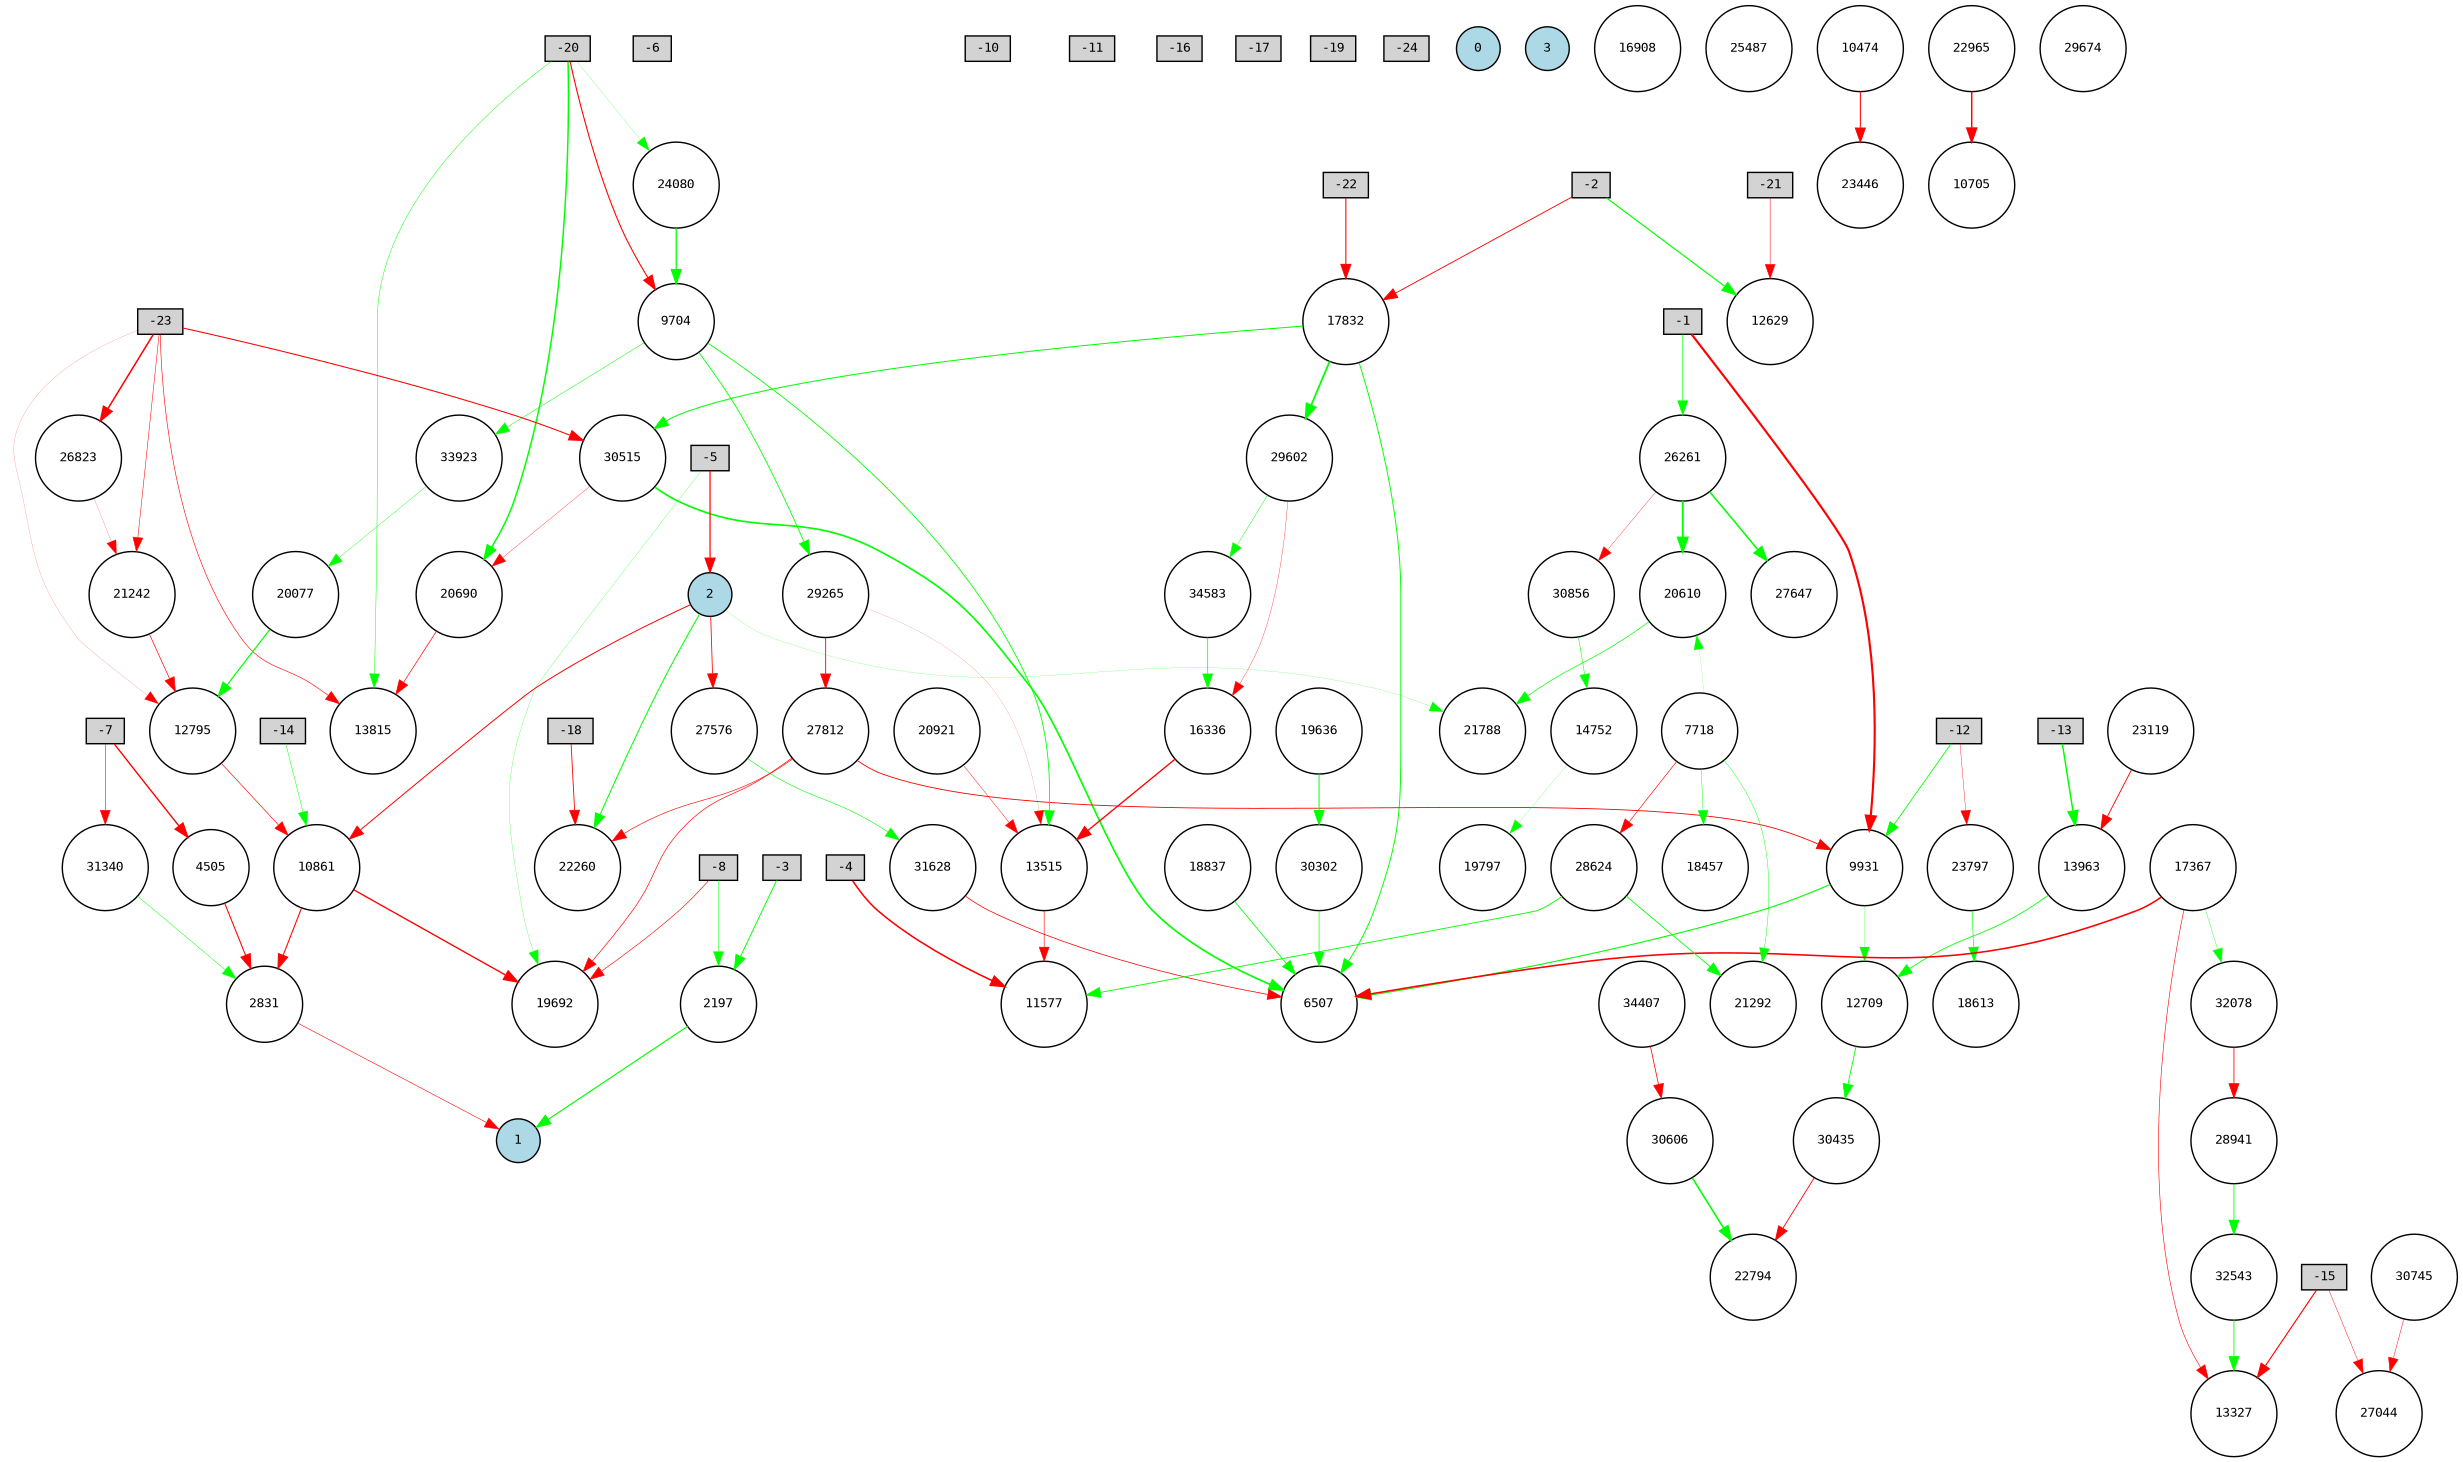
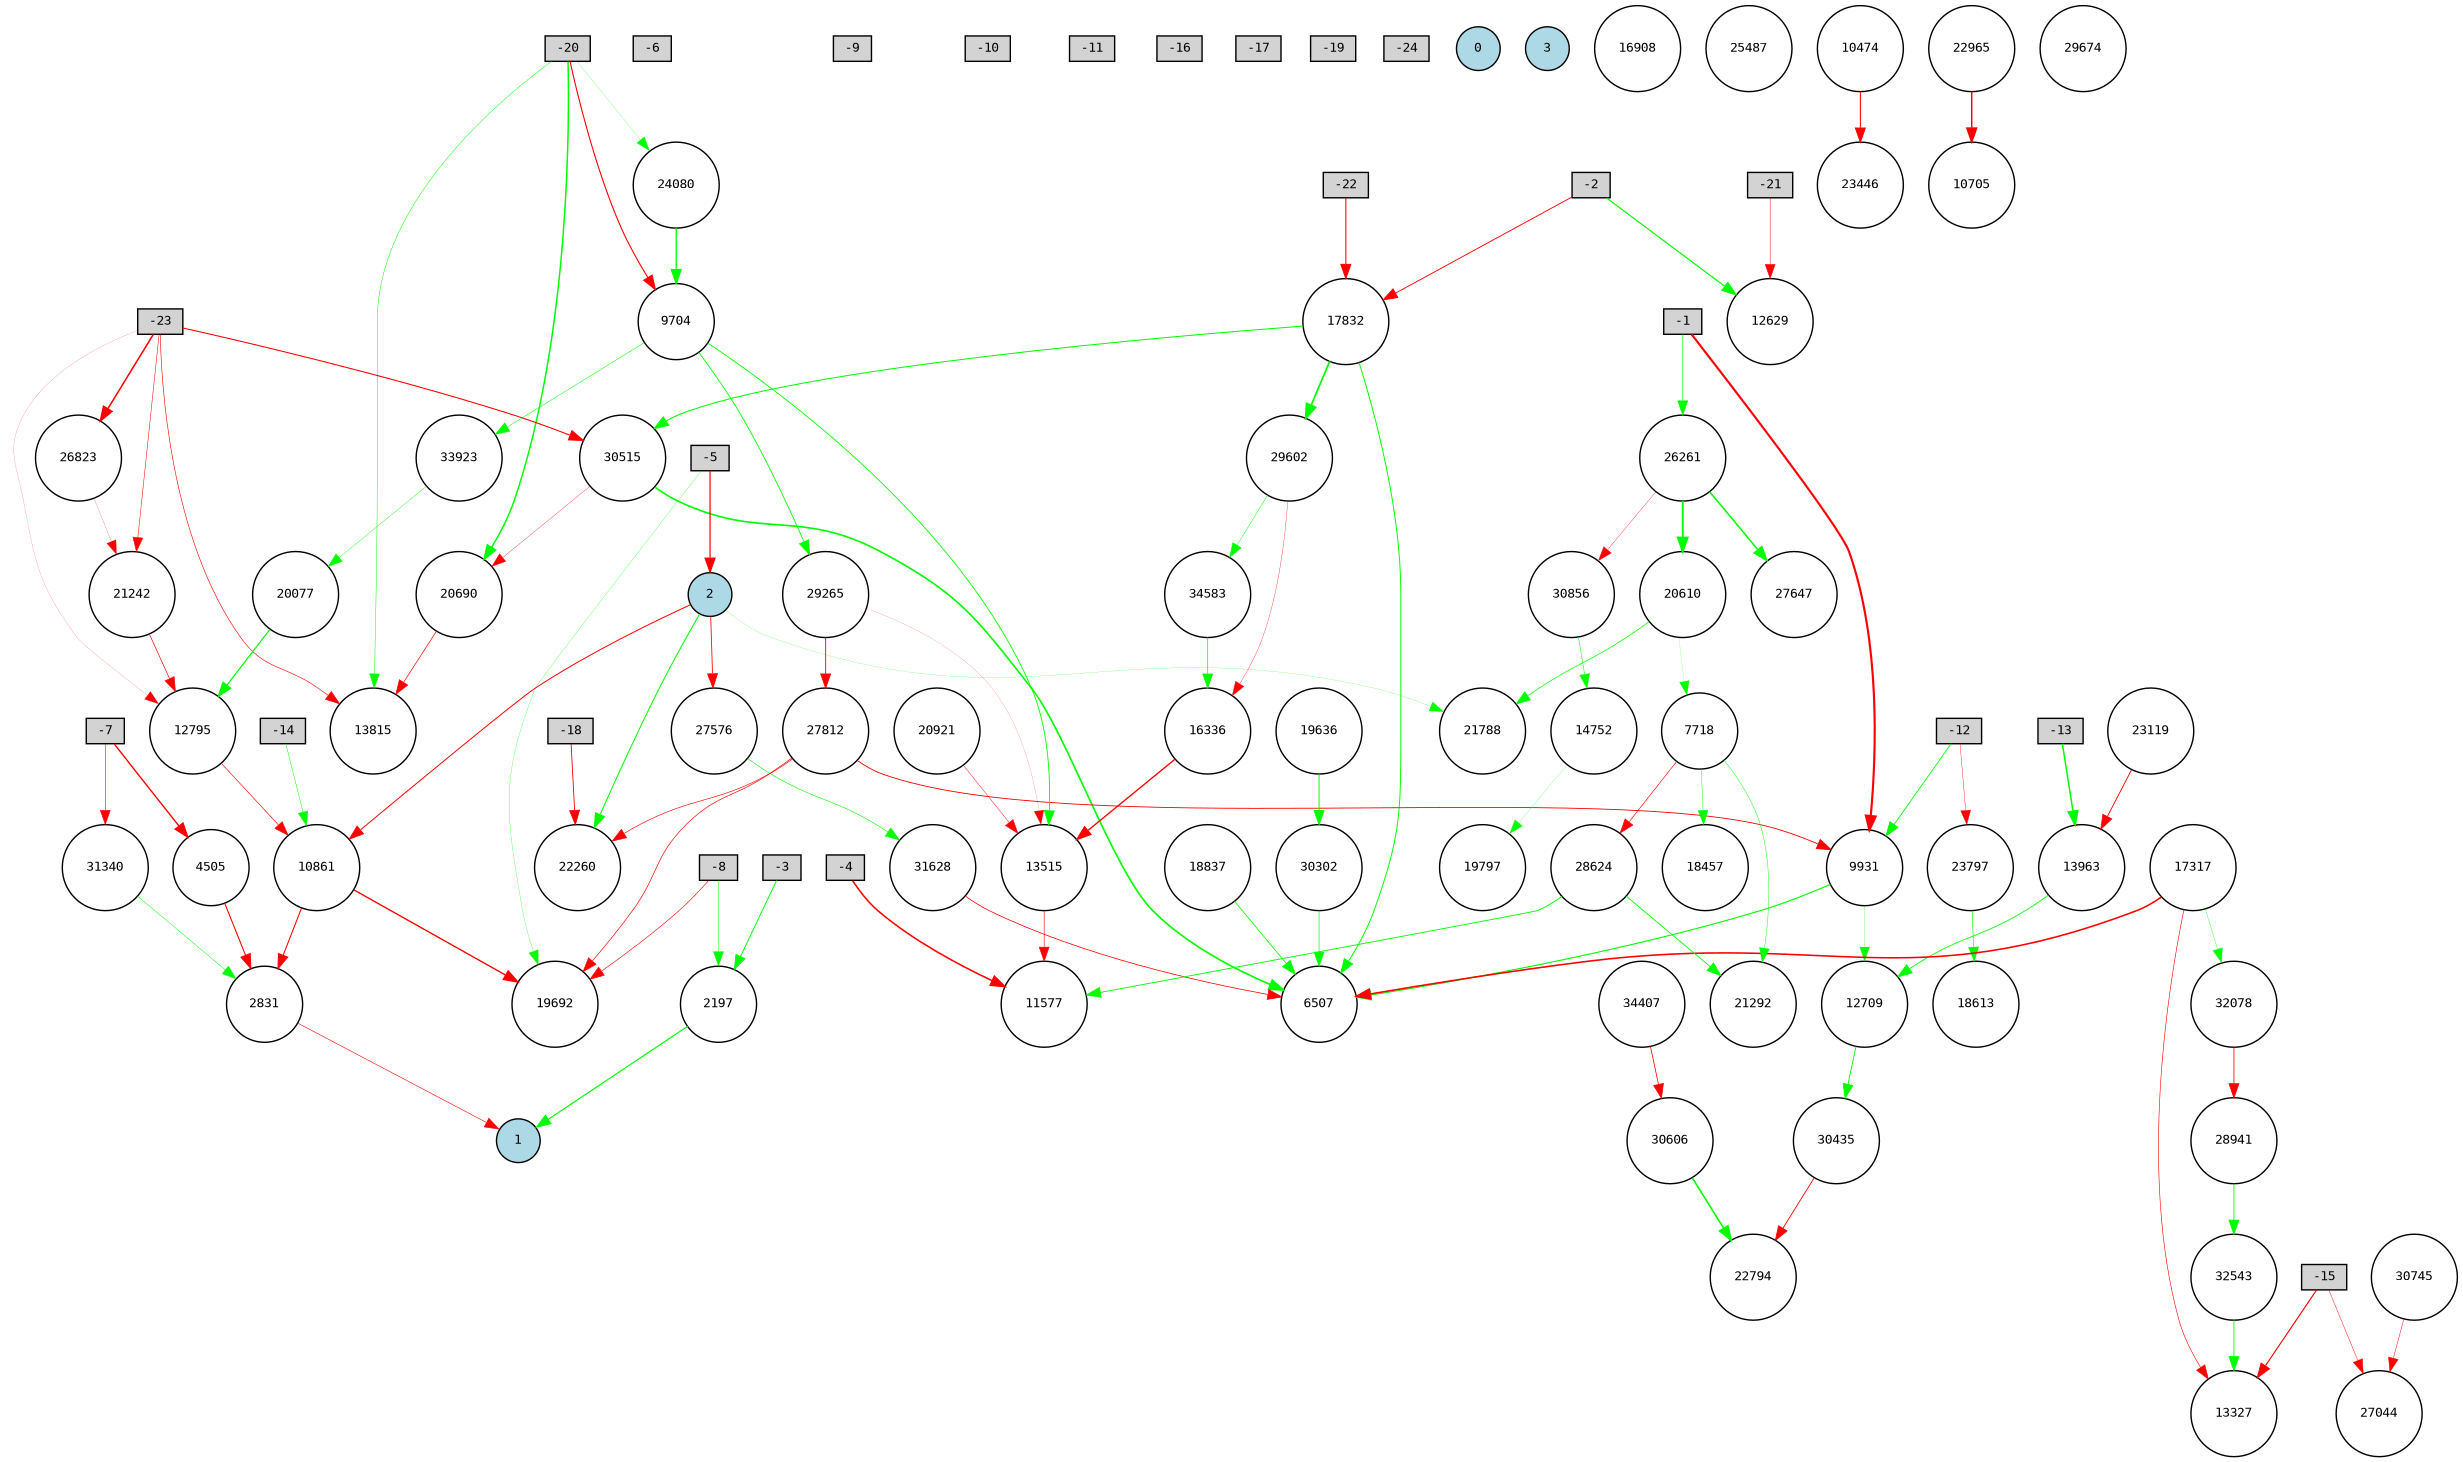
node "-9": added
edge "7718" -> "20610": reversed
node "17367": label "17367" -> "17317"
